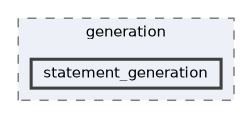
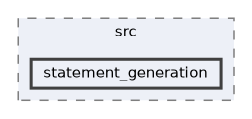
cluster "generation": label "generation" -> "src"
